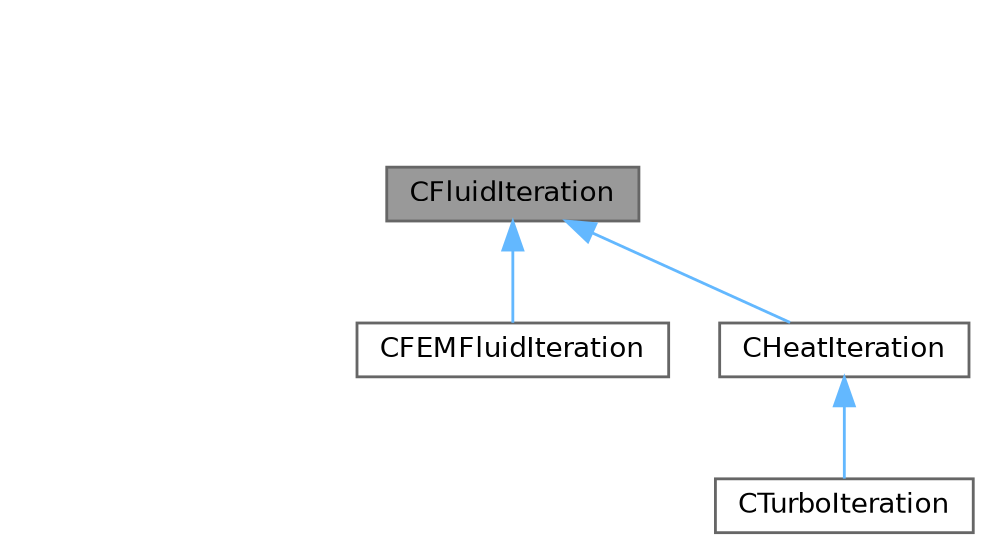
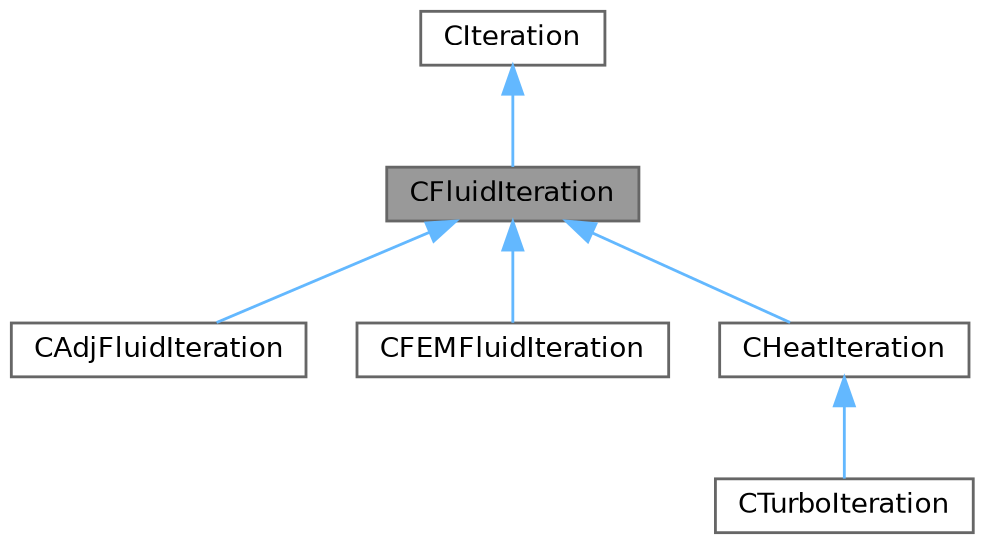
node "CIteration": added
node "CAdjFluidIteration": added
